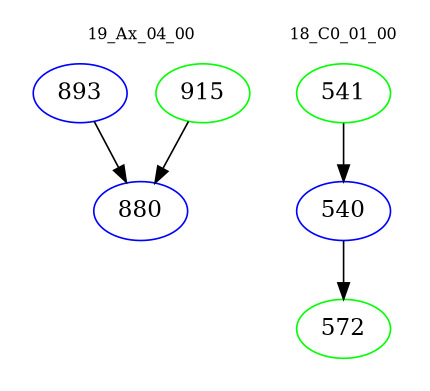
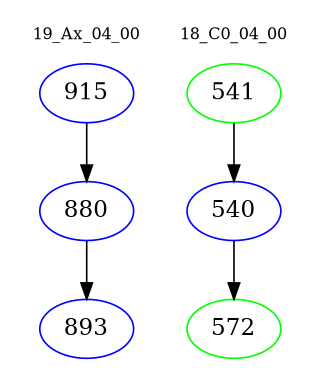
cluster "18_C0_01_00": label "18_C0_01_00" -> "18_C0_04_00"
node "915": color green -> blue
edge "893" -> "880": reversed
